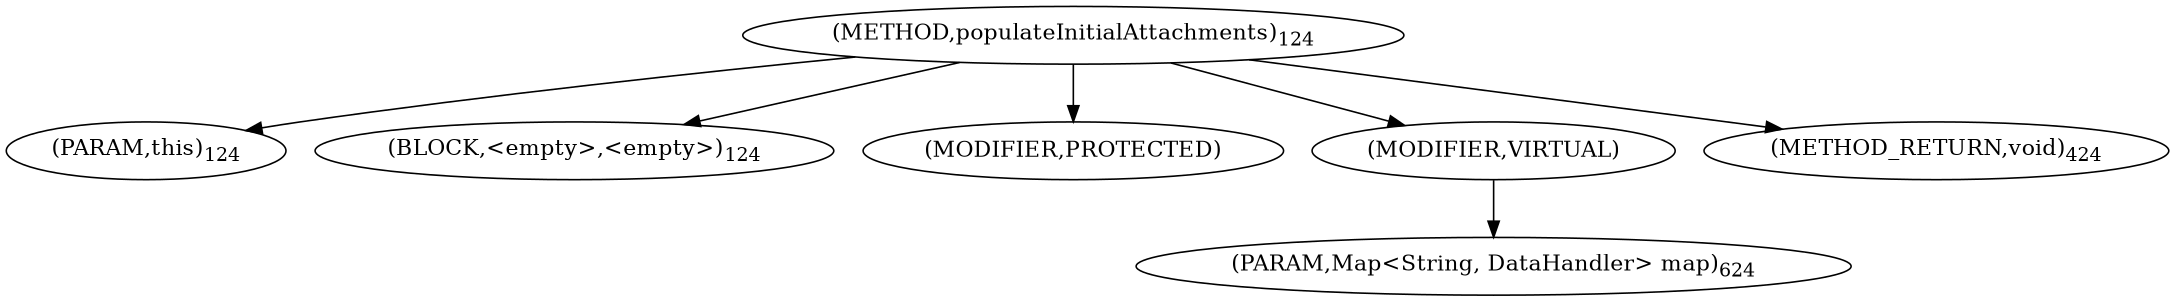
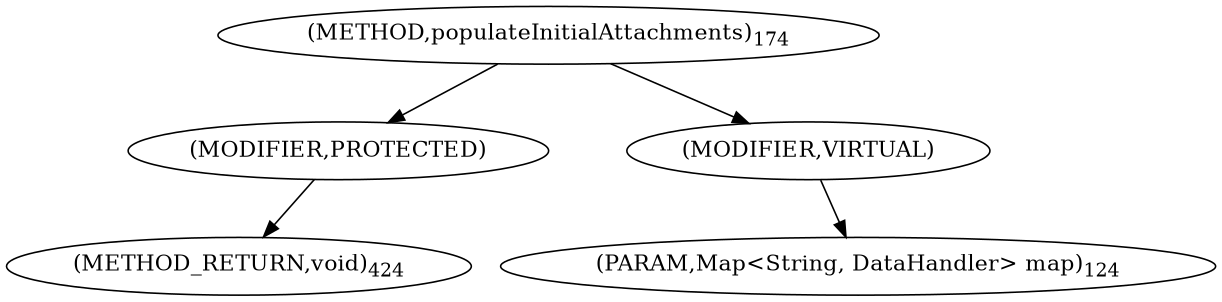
node "(METHOD,populateInitialAttachments)": text "124" -> "174"
edge "(METHOD,populateInitialAttachments)" -> "(METHOD_RETURN,void)": now "(MODIFIER,PROTECTED)" -> "(METHOD_RETURN,void)"
node "(PARAM,this)": removed
node "(BLOCK,<empty>,<empty>)": removed
node "(PARAM,Map<String, DataHandler> map)": text "624" -> "124"
